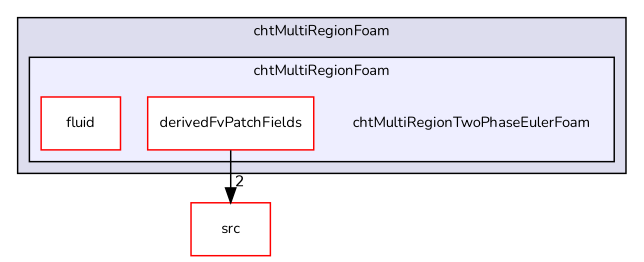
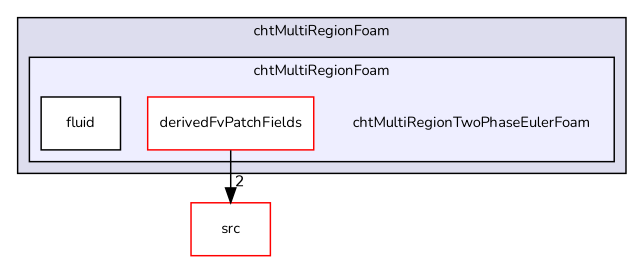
node "fluid": color red -> black
